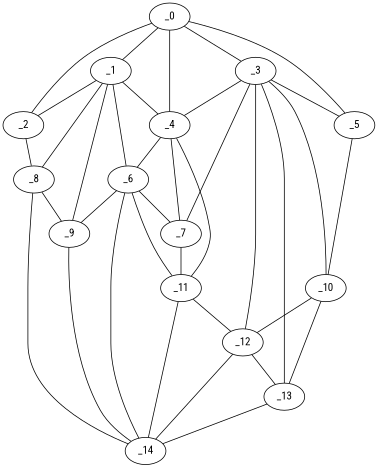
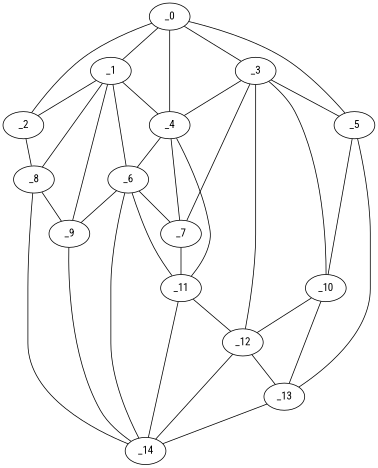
edge "_3" -- "_13": now "_5" -- "_13"
